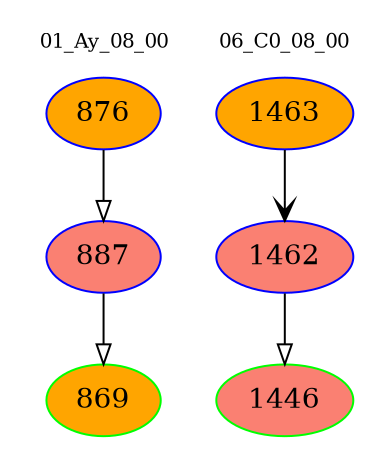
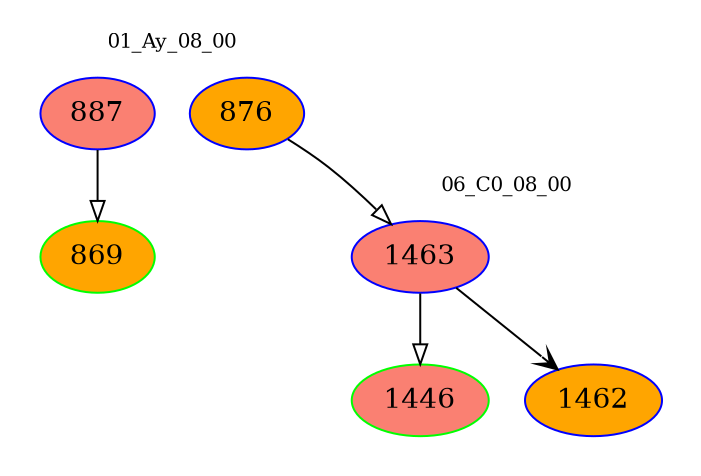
node "1463": fillcolor orange -> salmon
edge "876" -> "887": now "876" -> "1463"
node "1462": fillcolor salmon -> orange
edge "1462" -> "1446": now "1463" -> "1446"
